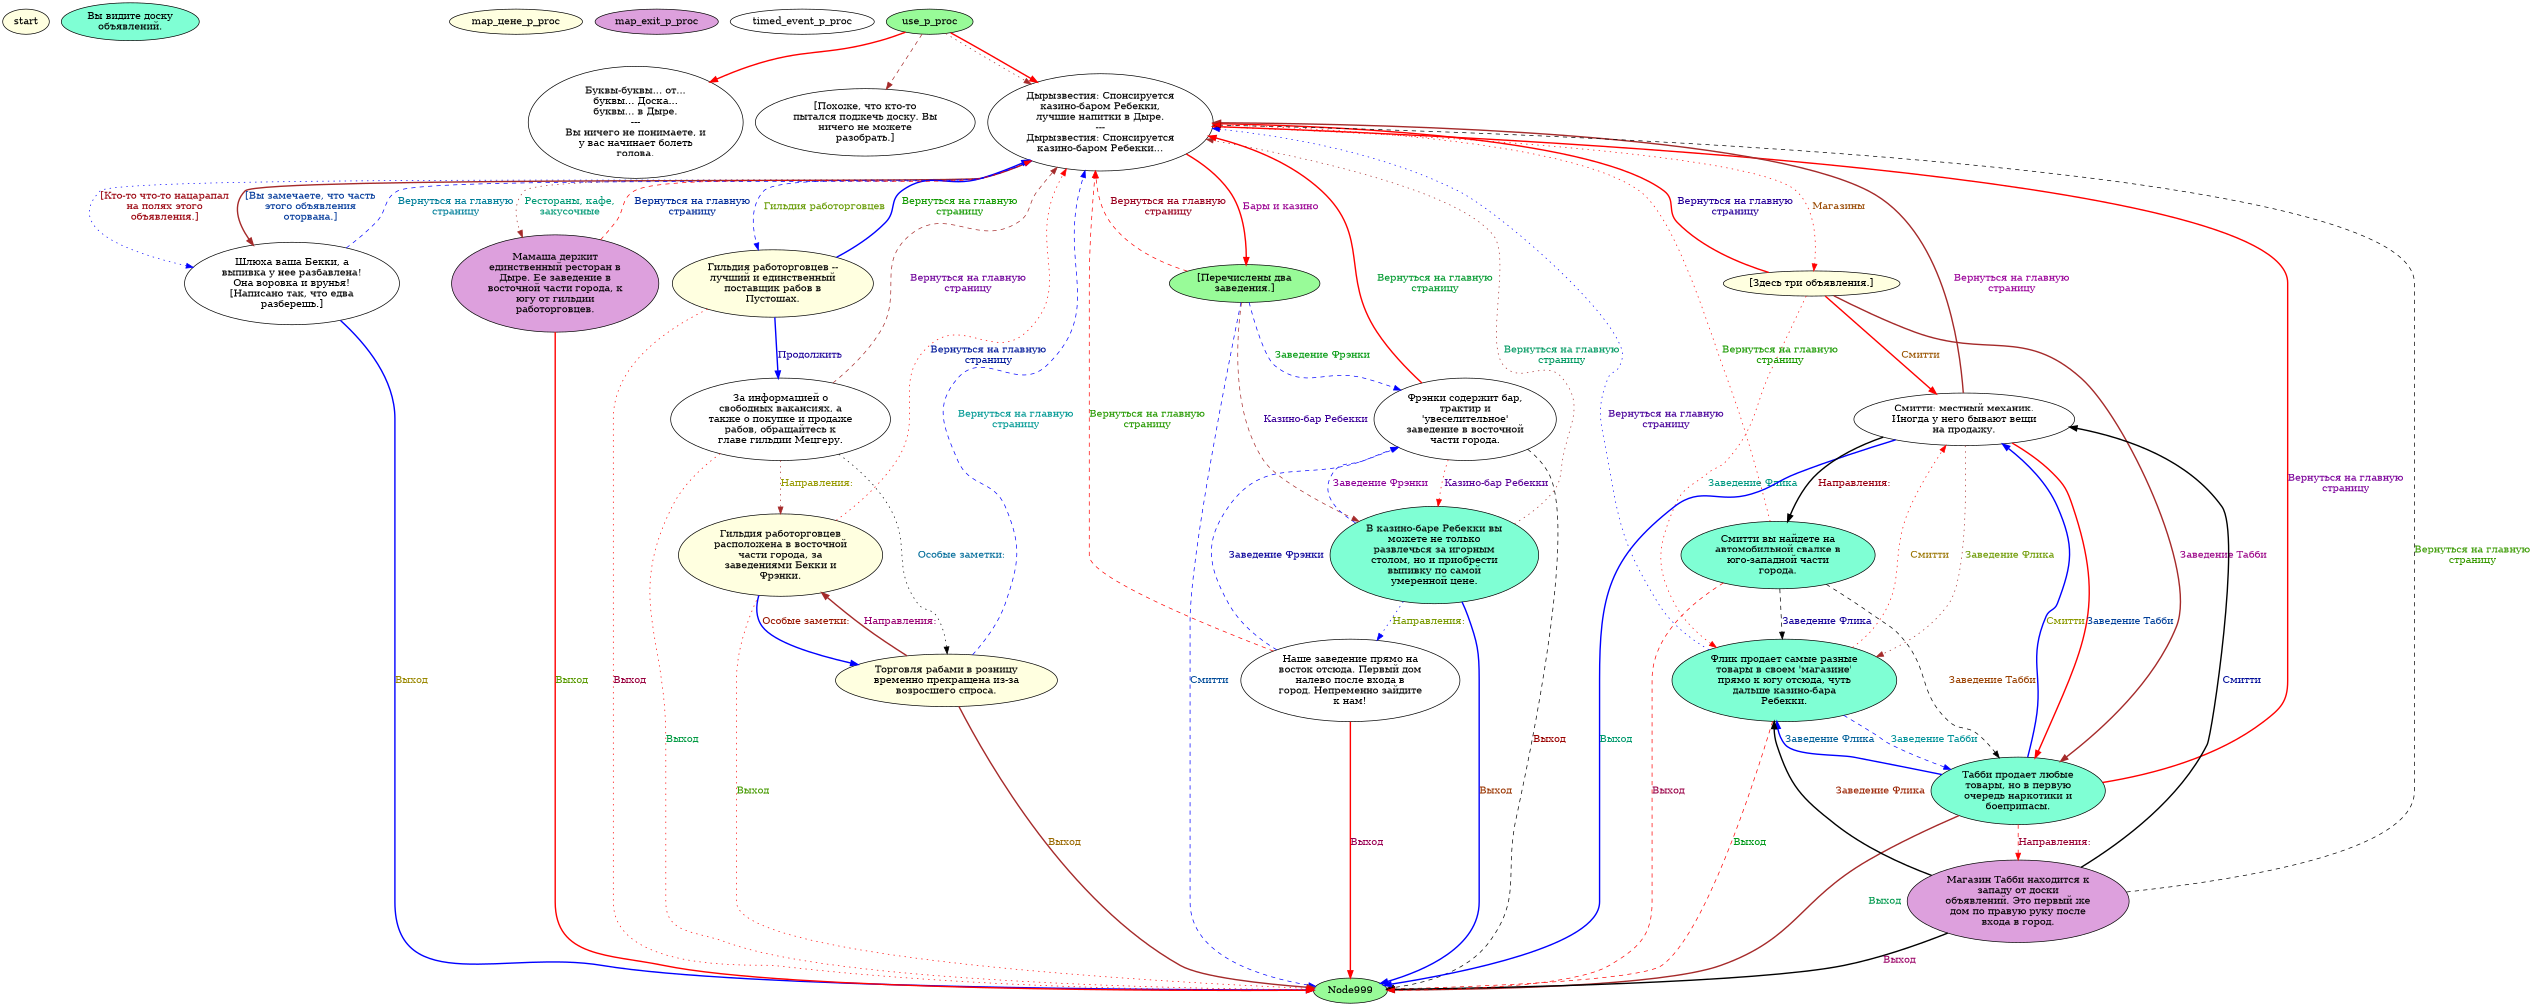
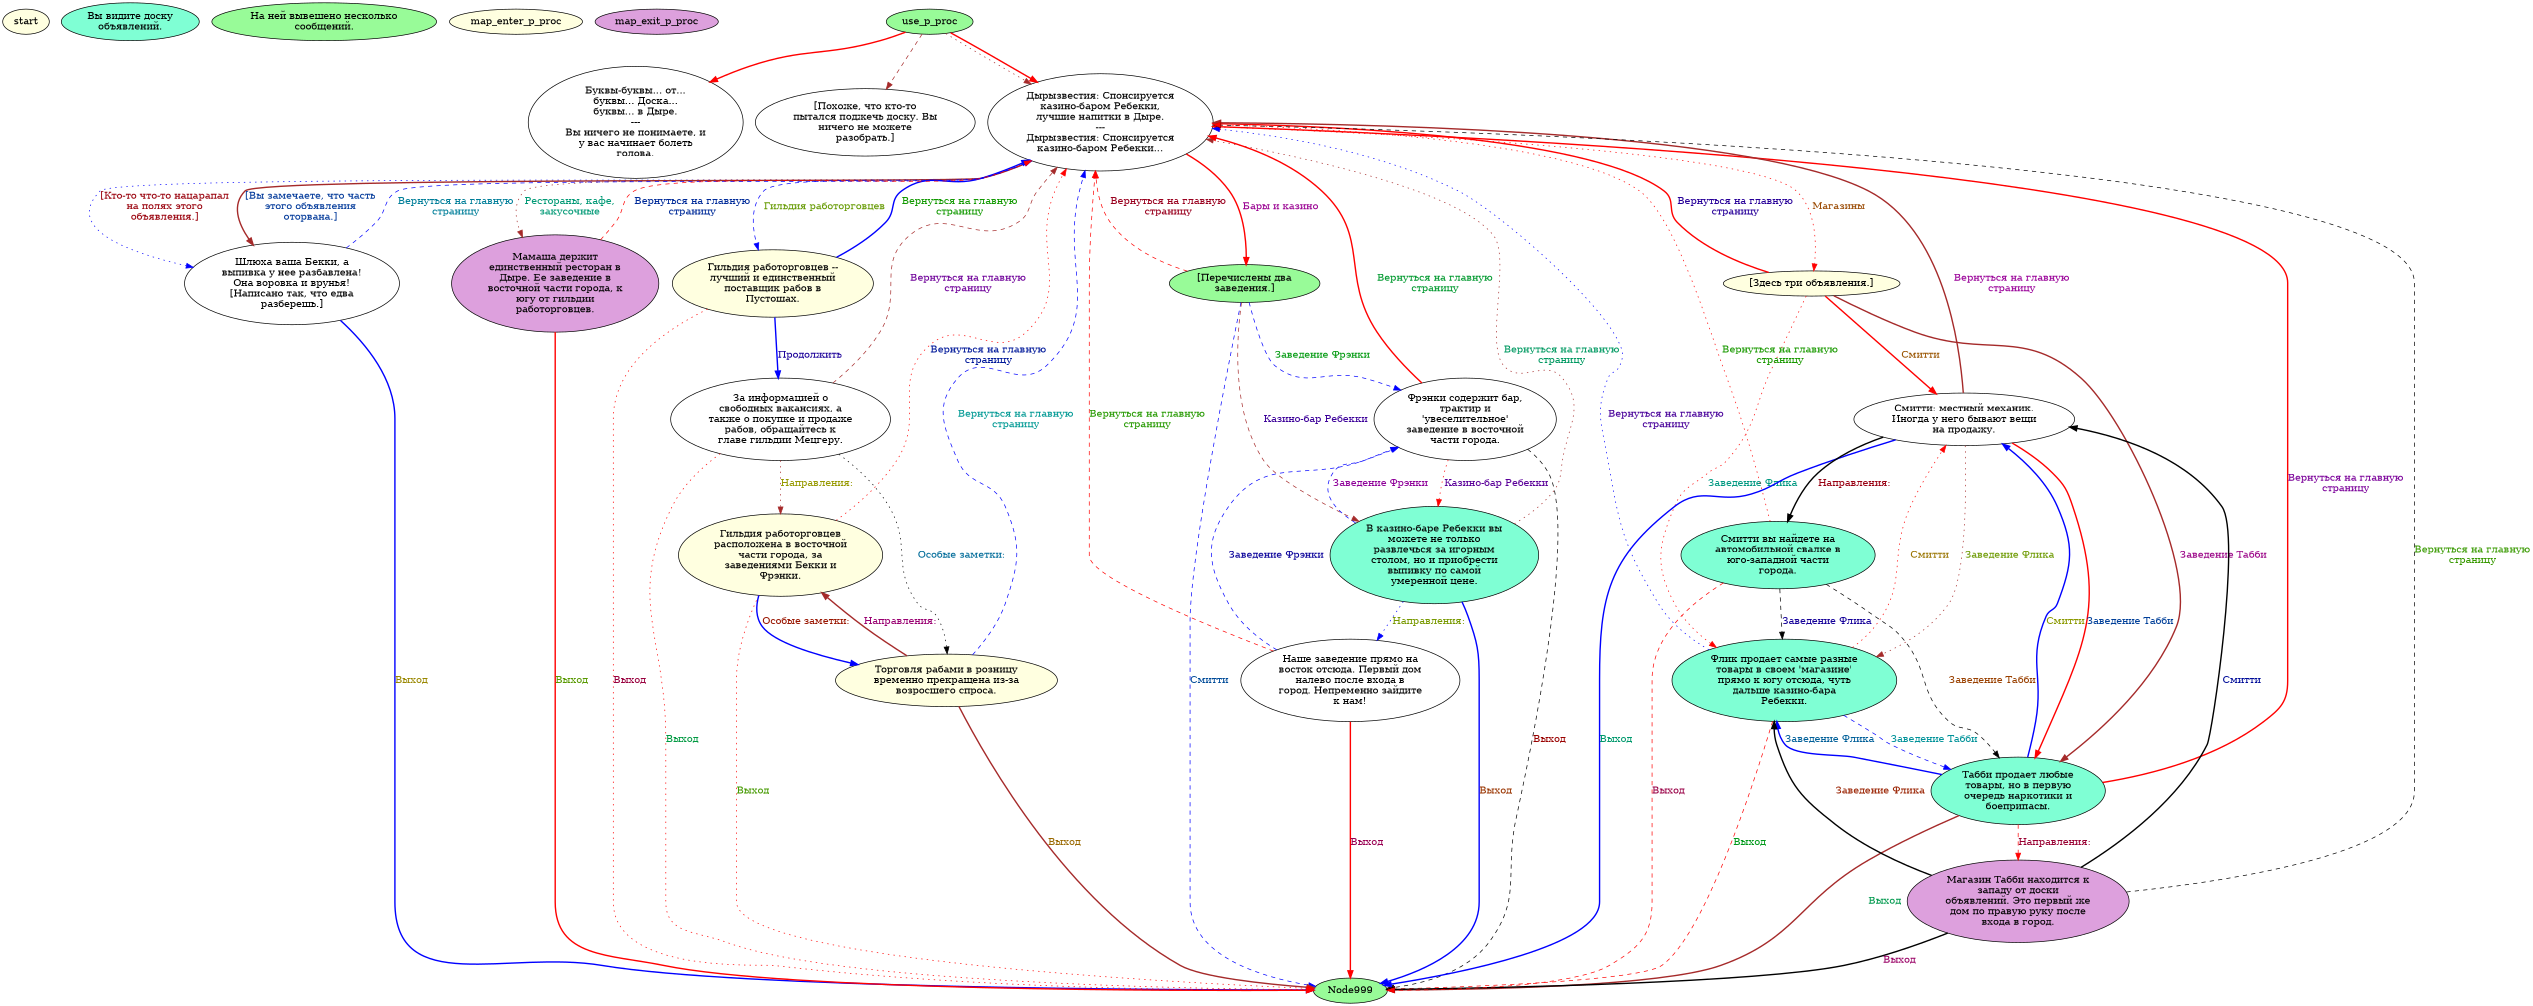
node "На ней вывешено несколько сообщений.": added
node "map_цене_p_proc": label "map_цене_p_proc" -> "map_enter_p_proc"
node "timed_event_p_proc": removed
